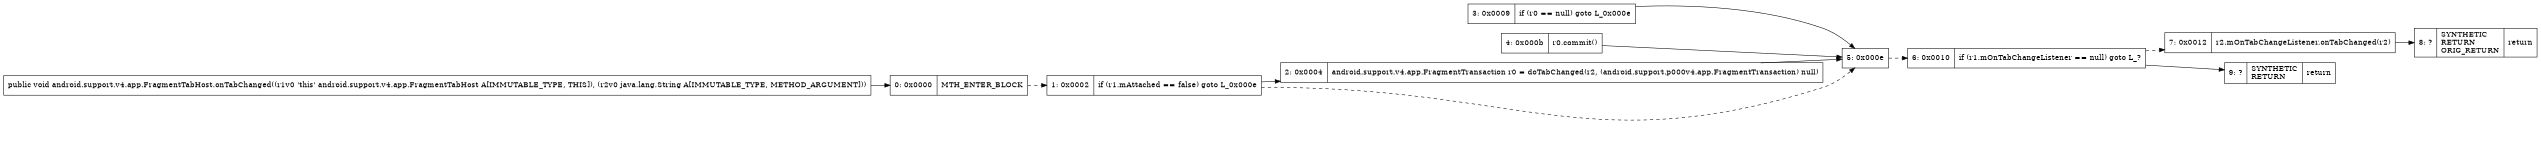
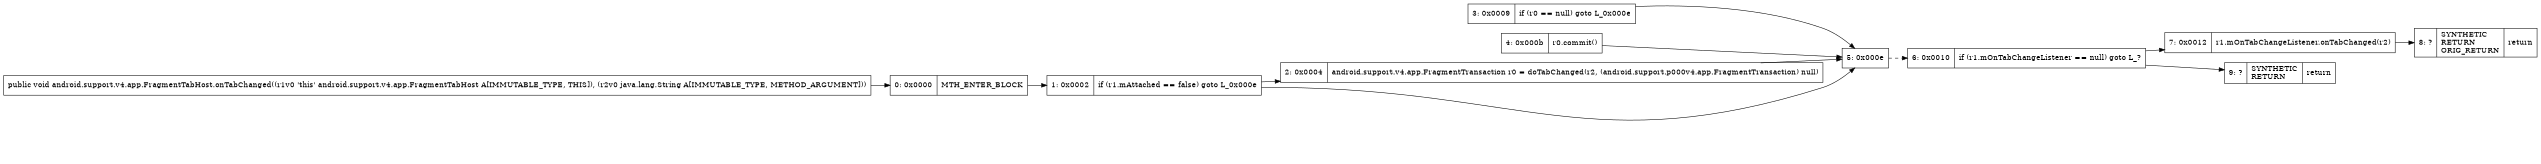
node "7: 0x0012": text "r2.mOnTabChangeListener.onTabChanged(r2)" -> "r1.mOnTabChangeListener.onTabChanged(r2)"
edge "6: 0x0010" -> "7: 0x0012": style dashed -> solid
edge "0: 0x0000" -> "1: 0x0002": style dashed -> solid
edge "1: 0x0002" -> "5: 0x000e": style dashed -> solid
